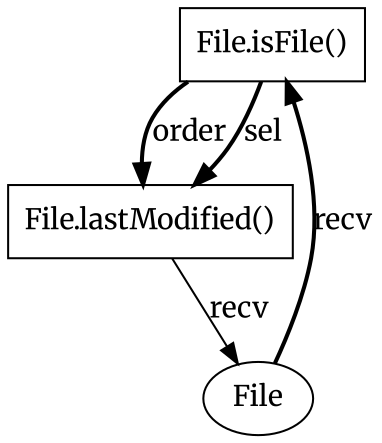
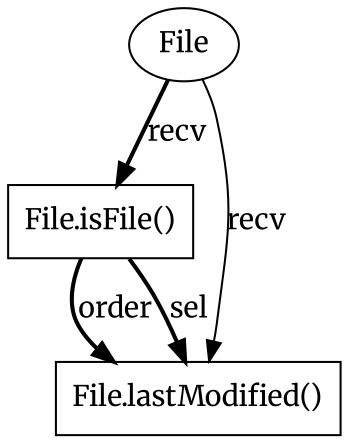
edge "File.lastModified()" -> "File": reversed
